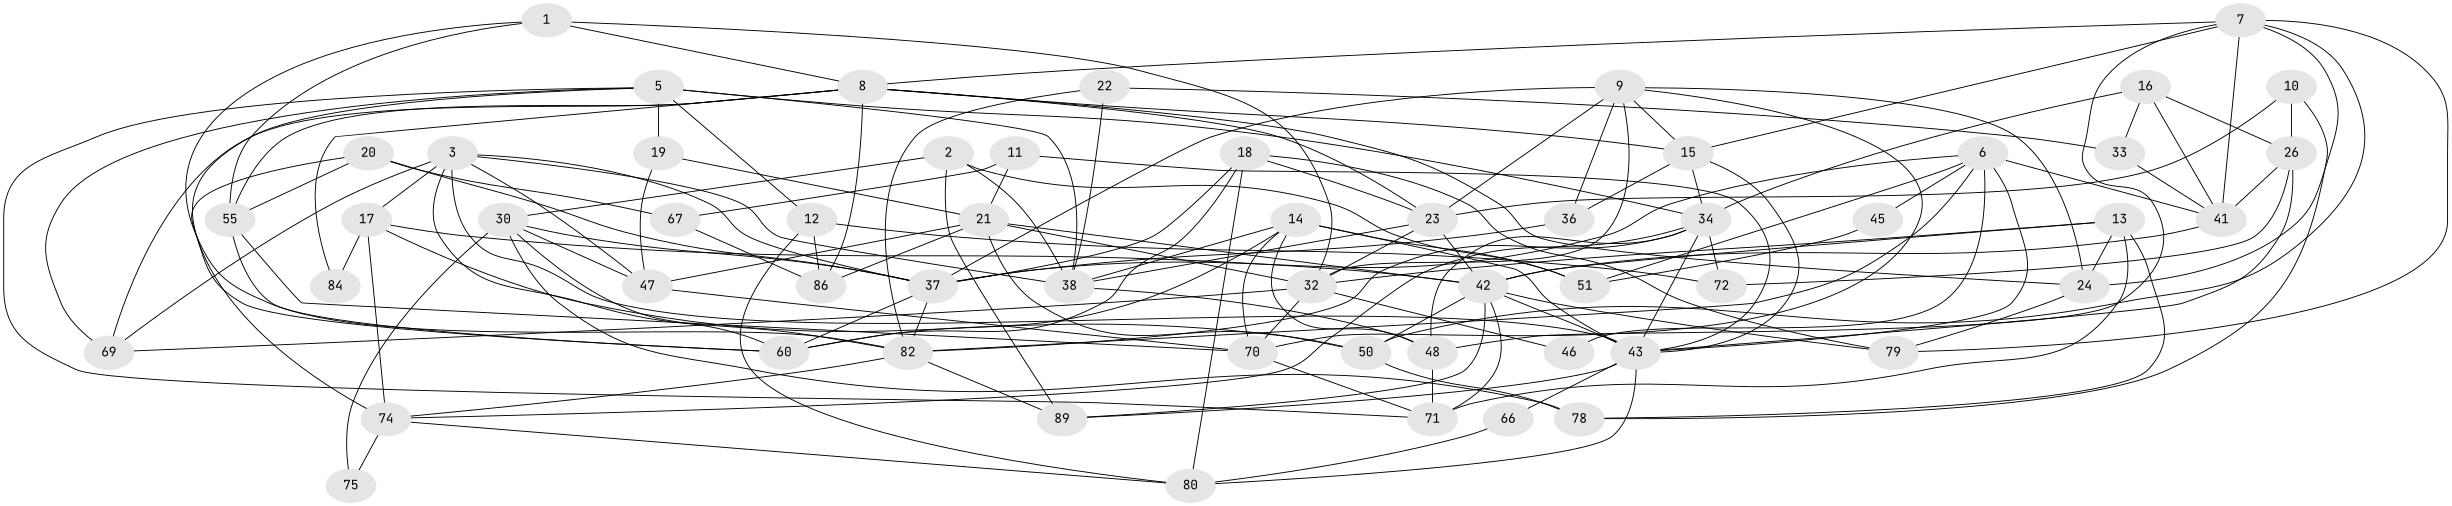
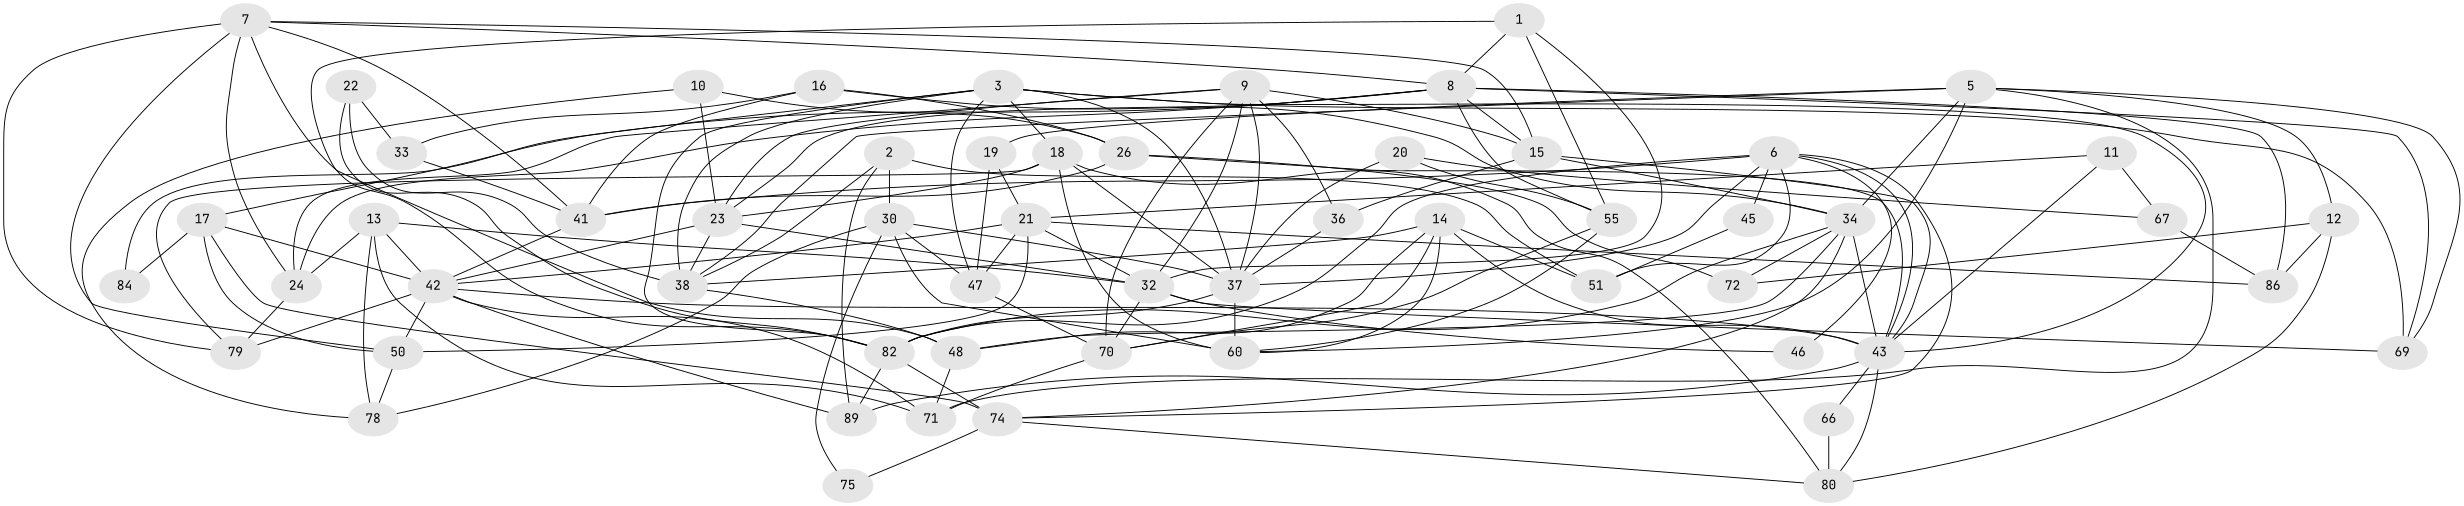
edge "3" -- "18": added
edge "20" -- "74": now "6" -- "74"
